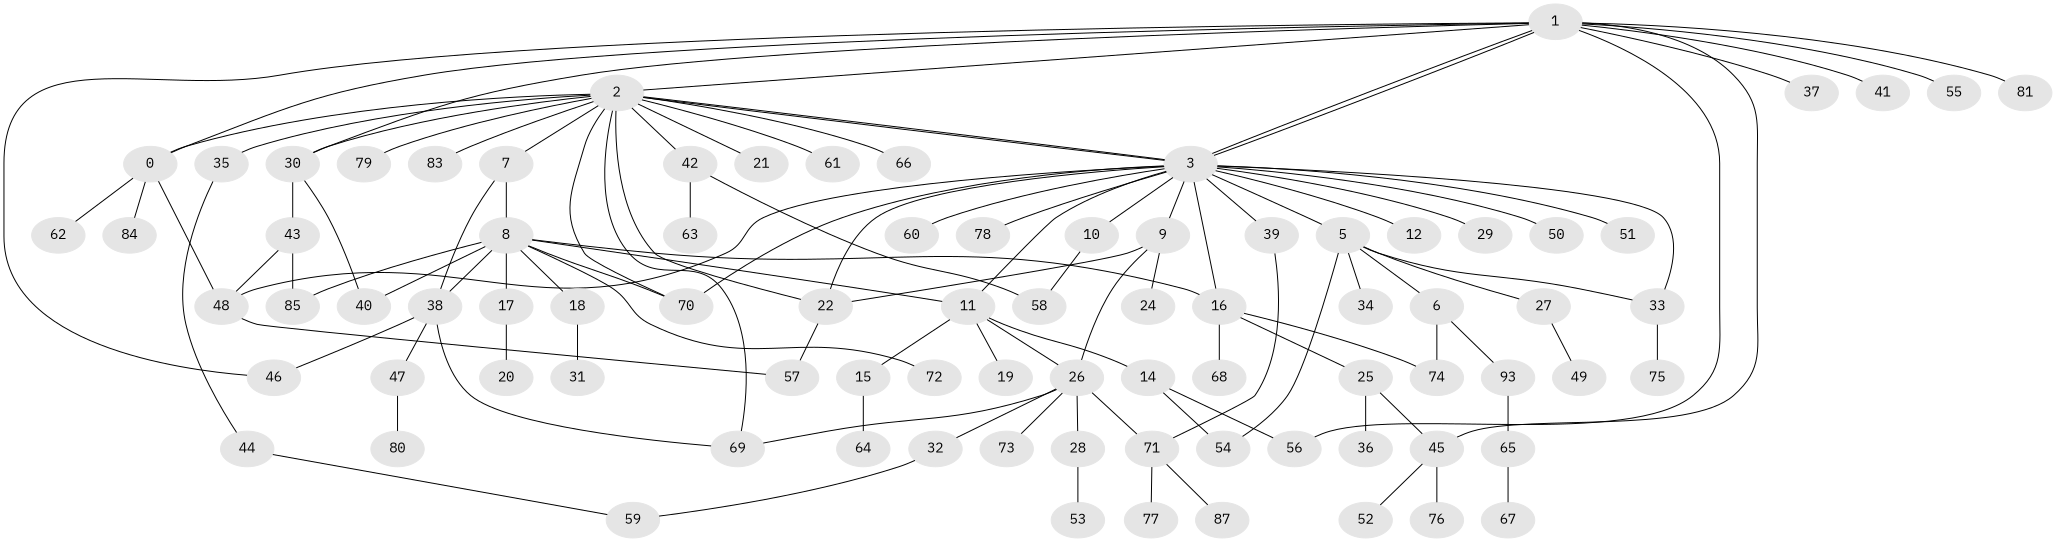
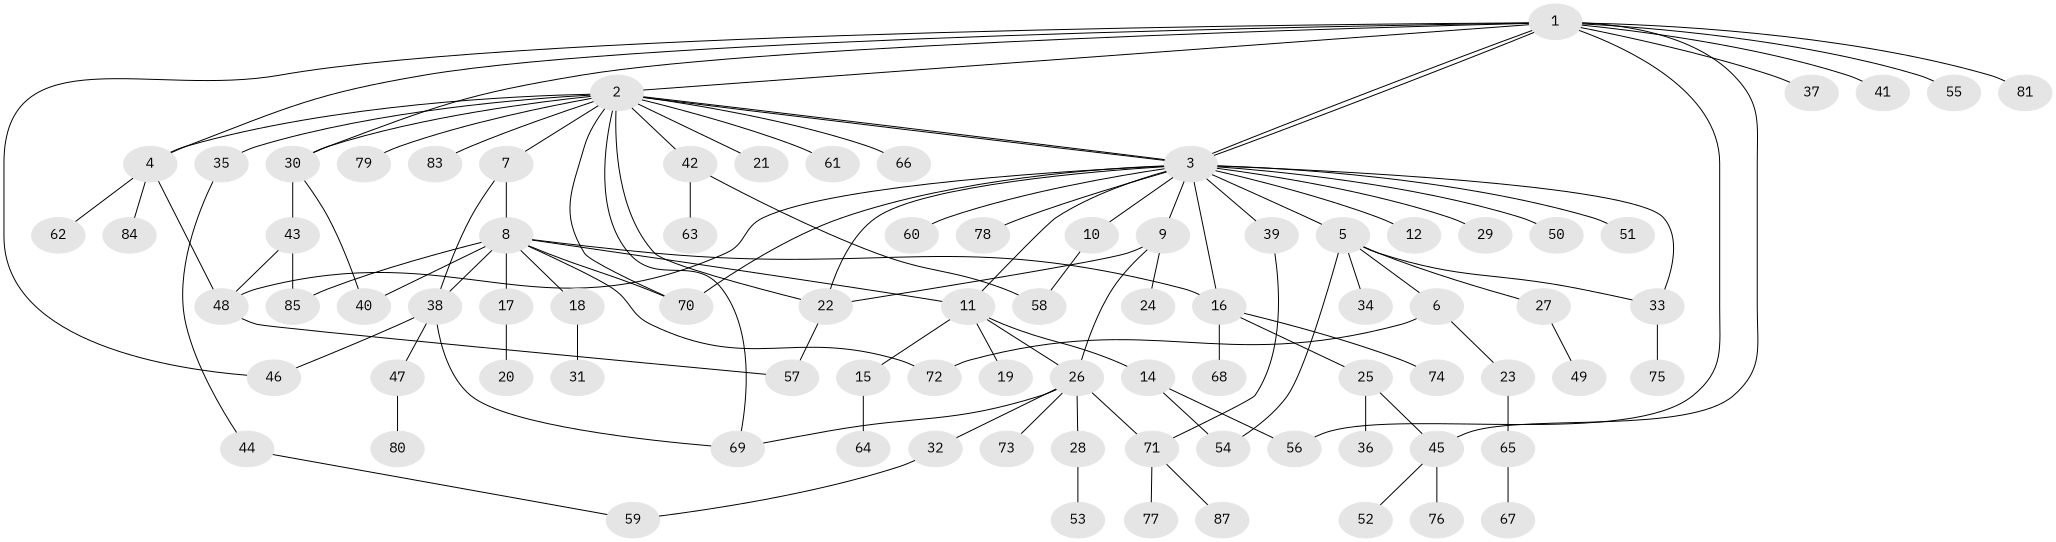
node "0": label "0" -> "4"
edge "6" -- "74": now "6" -- "72"
node "93": label "93" -> "23"
